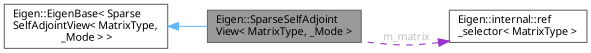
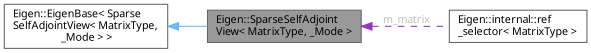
edge "Eigen::SparseSelfAdjoint View< MatrixType, _Mode >" -> "Eigen::internal::ref _selector< MatrixType >": reversed
